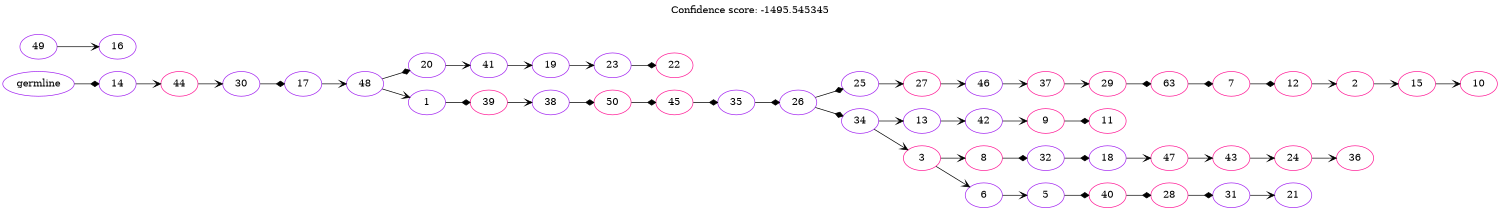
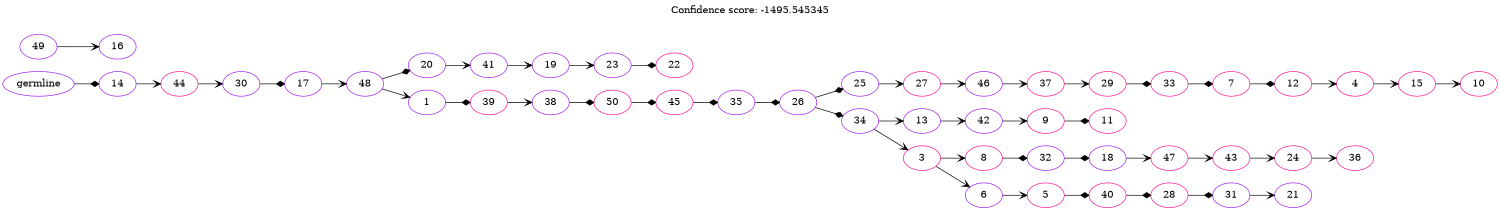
node "63": label "63" -> "33"
node "2": label "2" -> "4"
node "5": color purple -> deeppink
